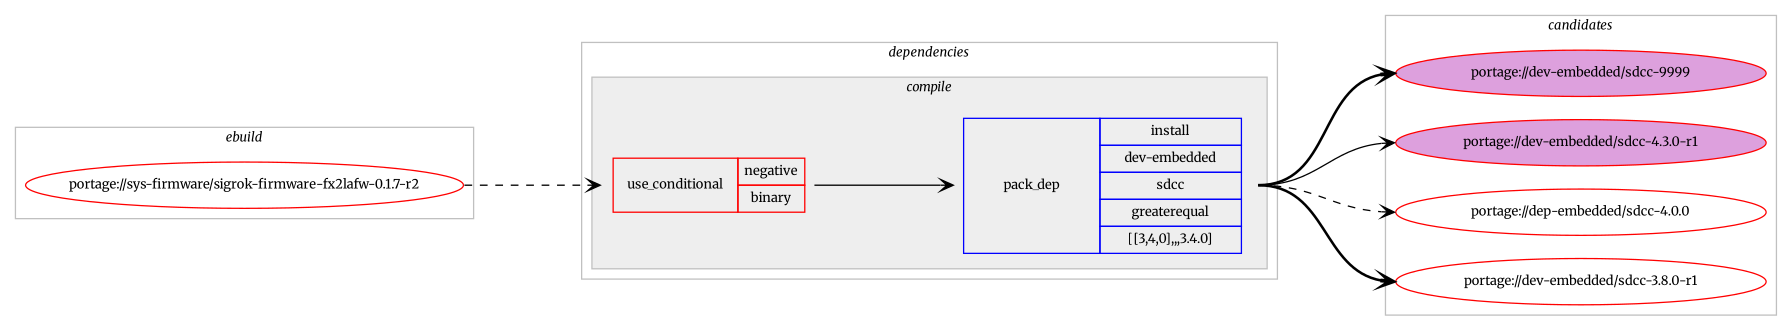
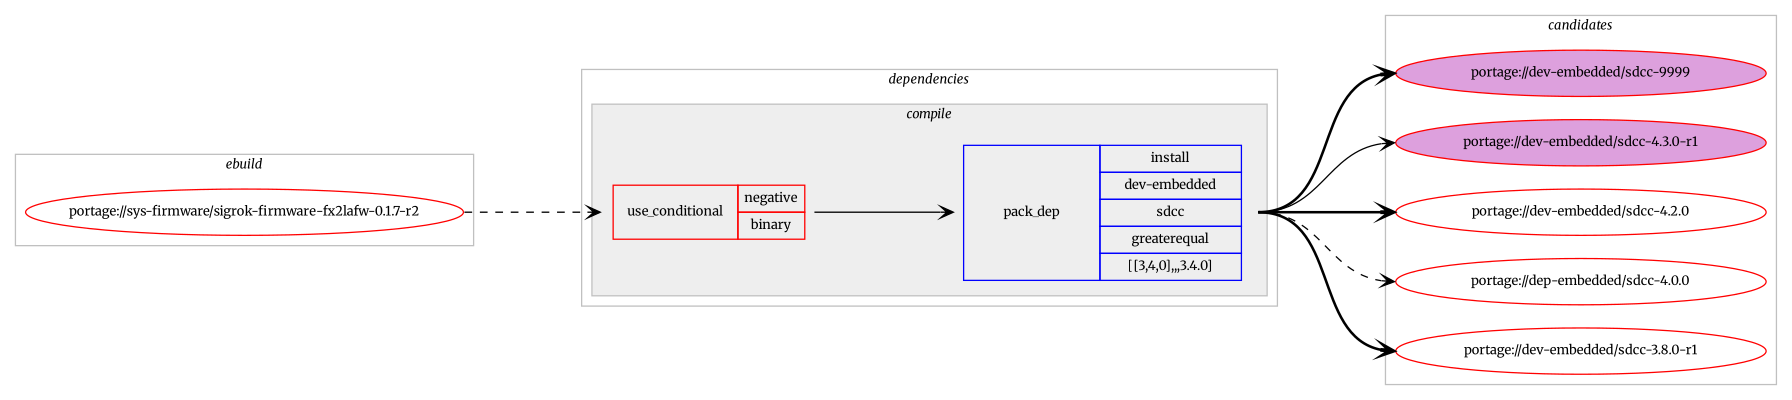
node "portage://dev-embedded/sdcc-4.2.0": added
